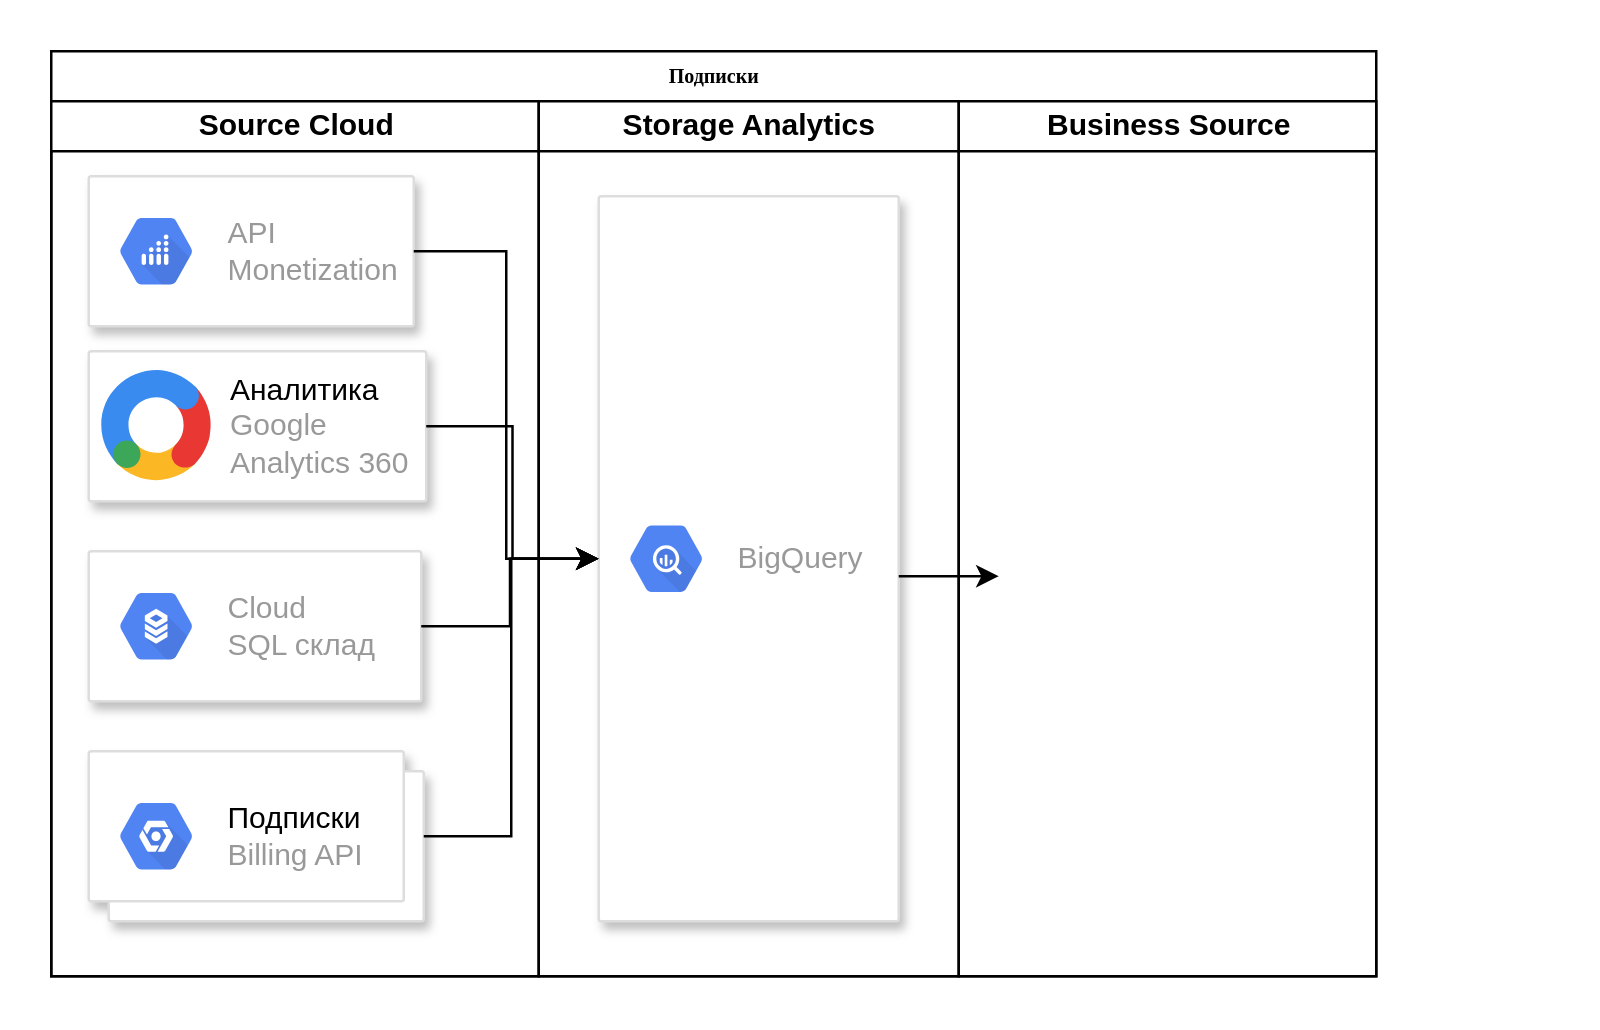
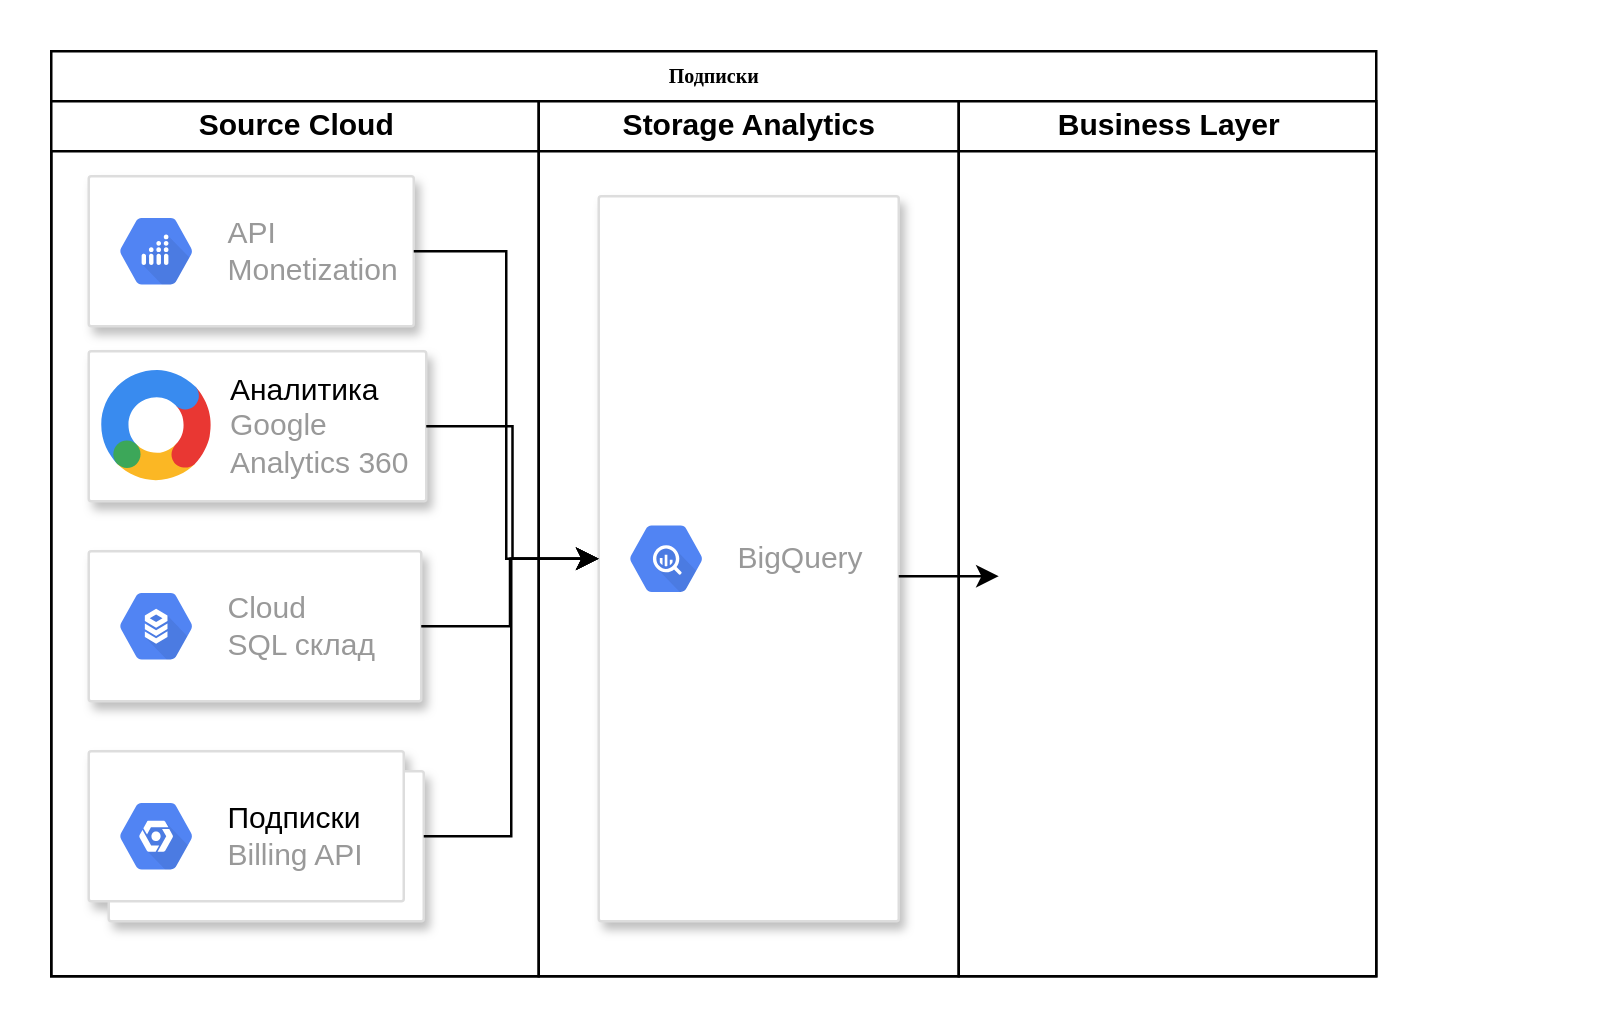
node "Business Source": label "Business Source" -> "Business Layer"
